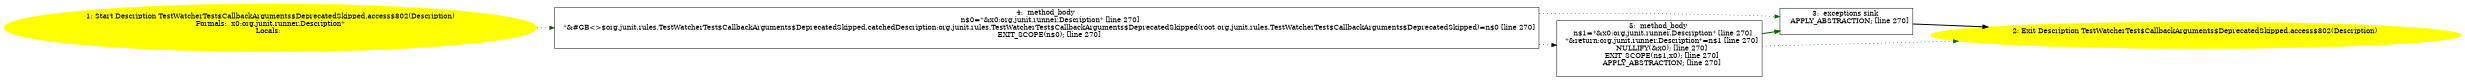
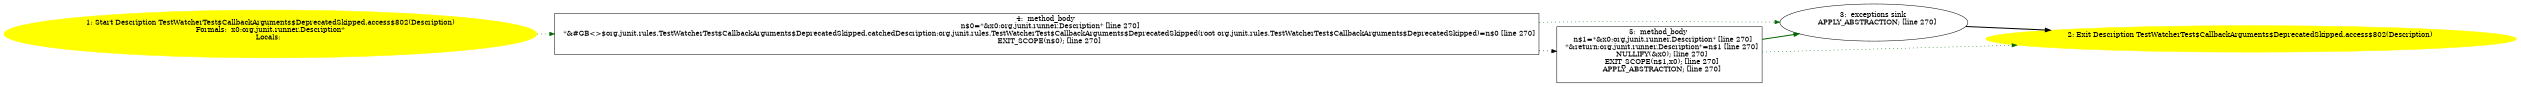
node "3:  exceptions sink APPLY_ABSTRACTION; [line 270]": shape box -> ellipse
